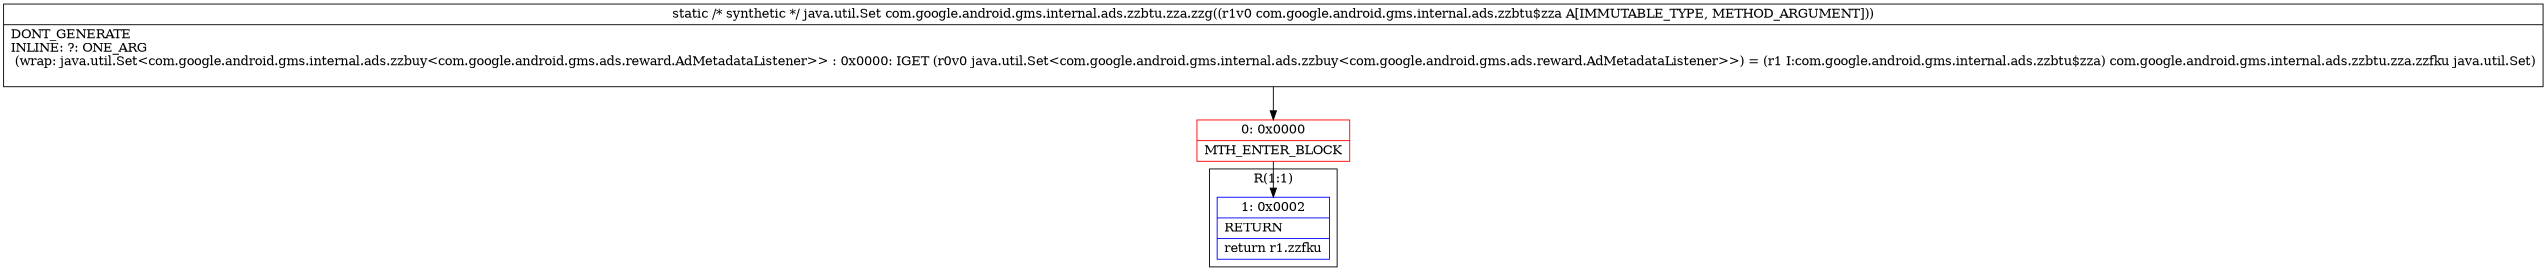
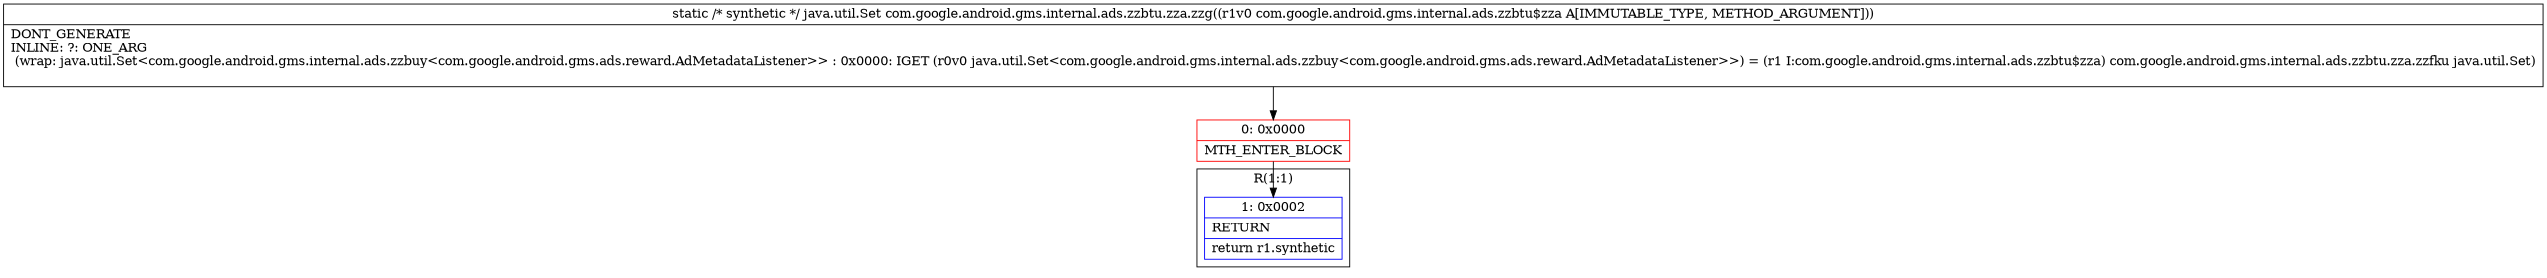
node "1: 0x0002": text "return r1.zzfku" -> "return r1.synthetic"
